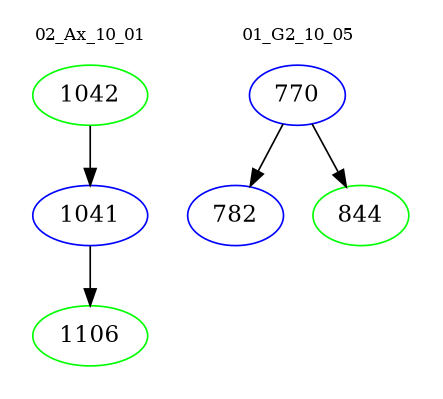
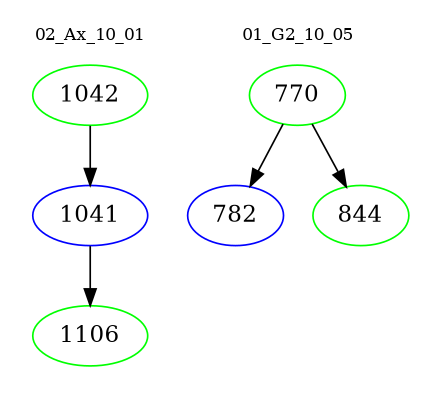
node "770": color blue -> green
